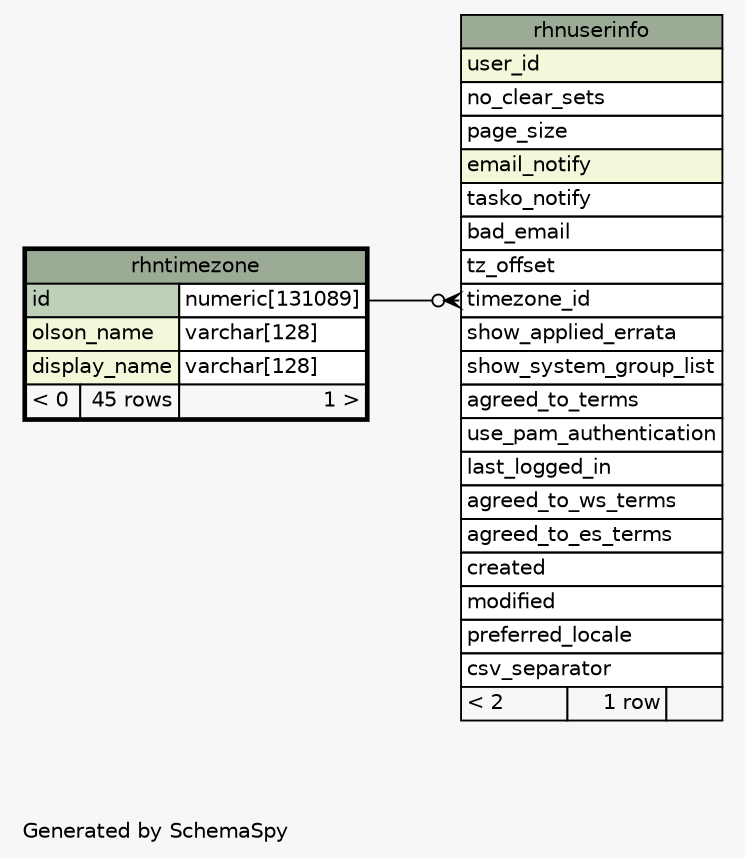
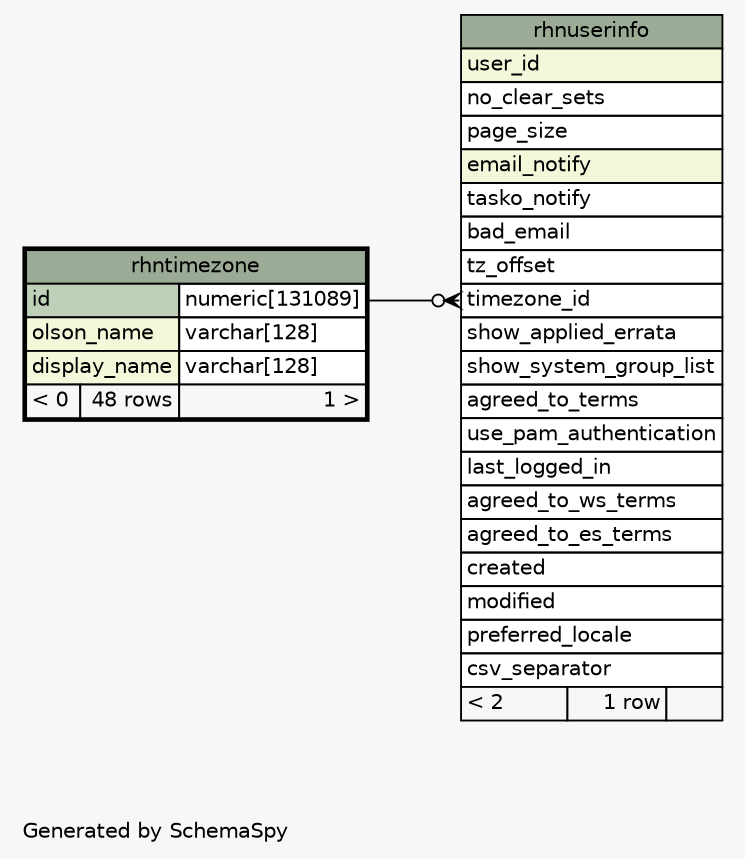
node "rhntimezone": text "45 rows" -> "48 rows"
